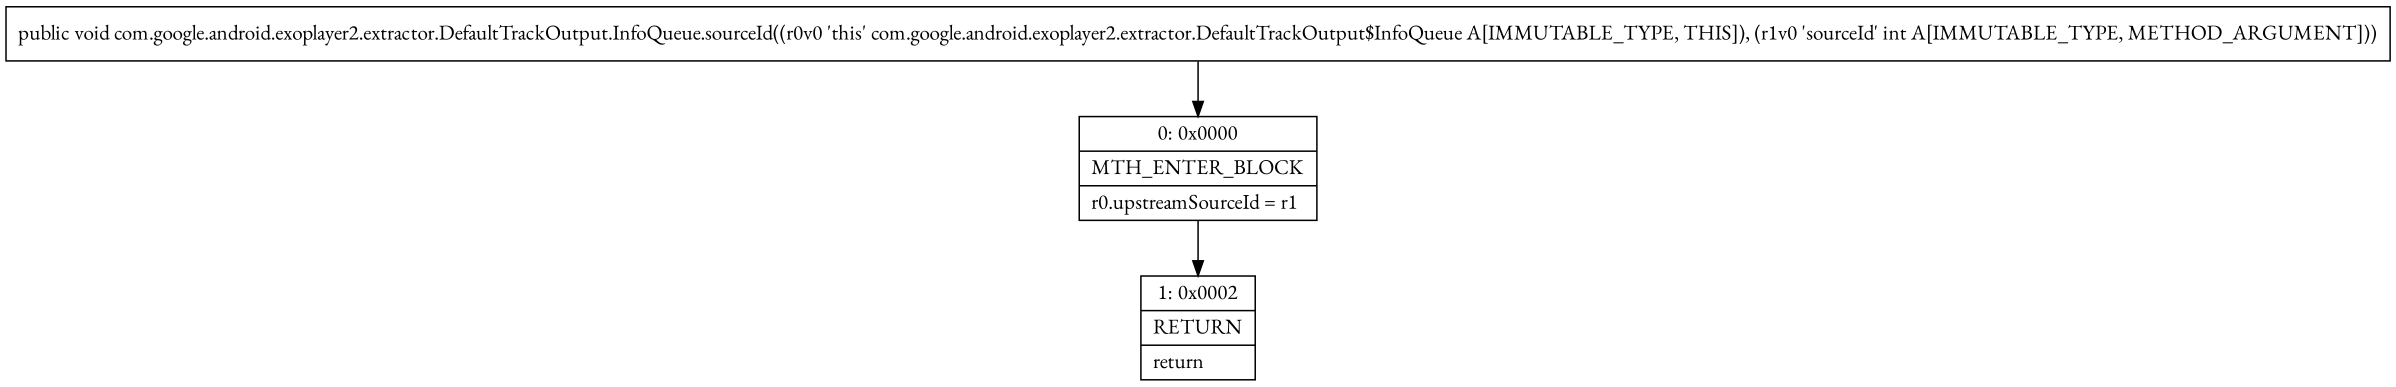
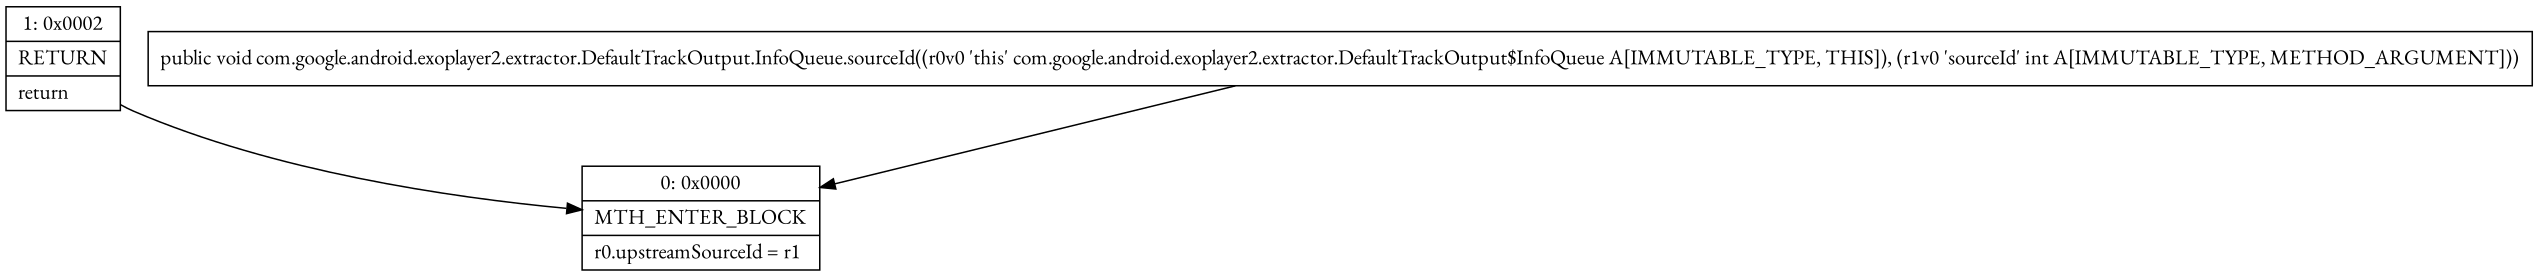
edge "0: 0x0000" -> "1: 0x0002": reversed
